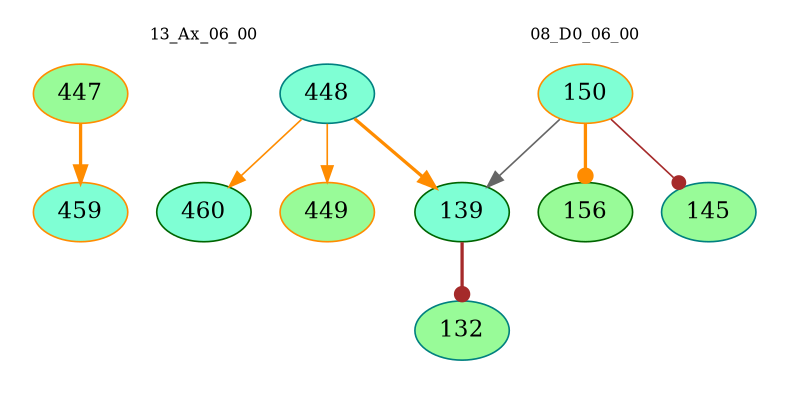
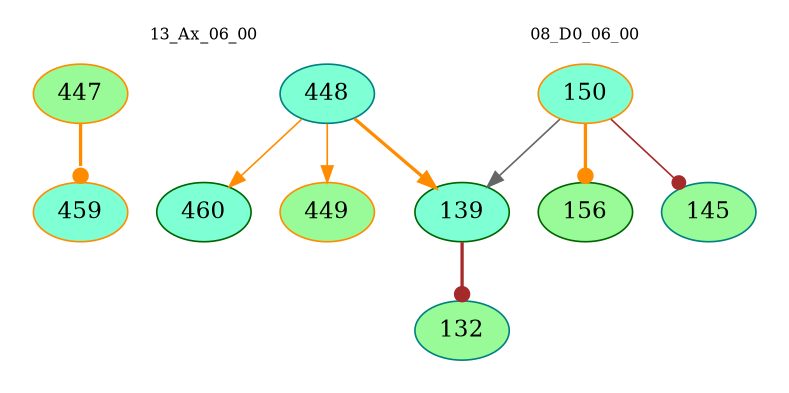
edge "447" -> "459": arrowhead normal -> dot
